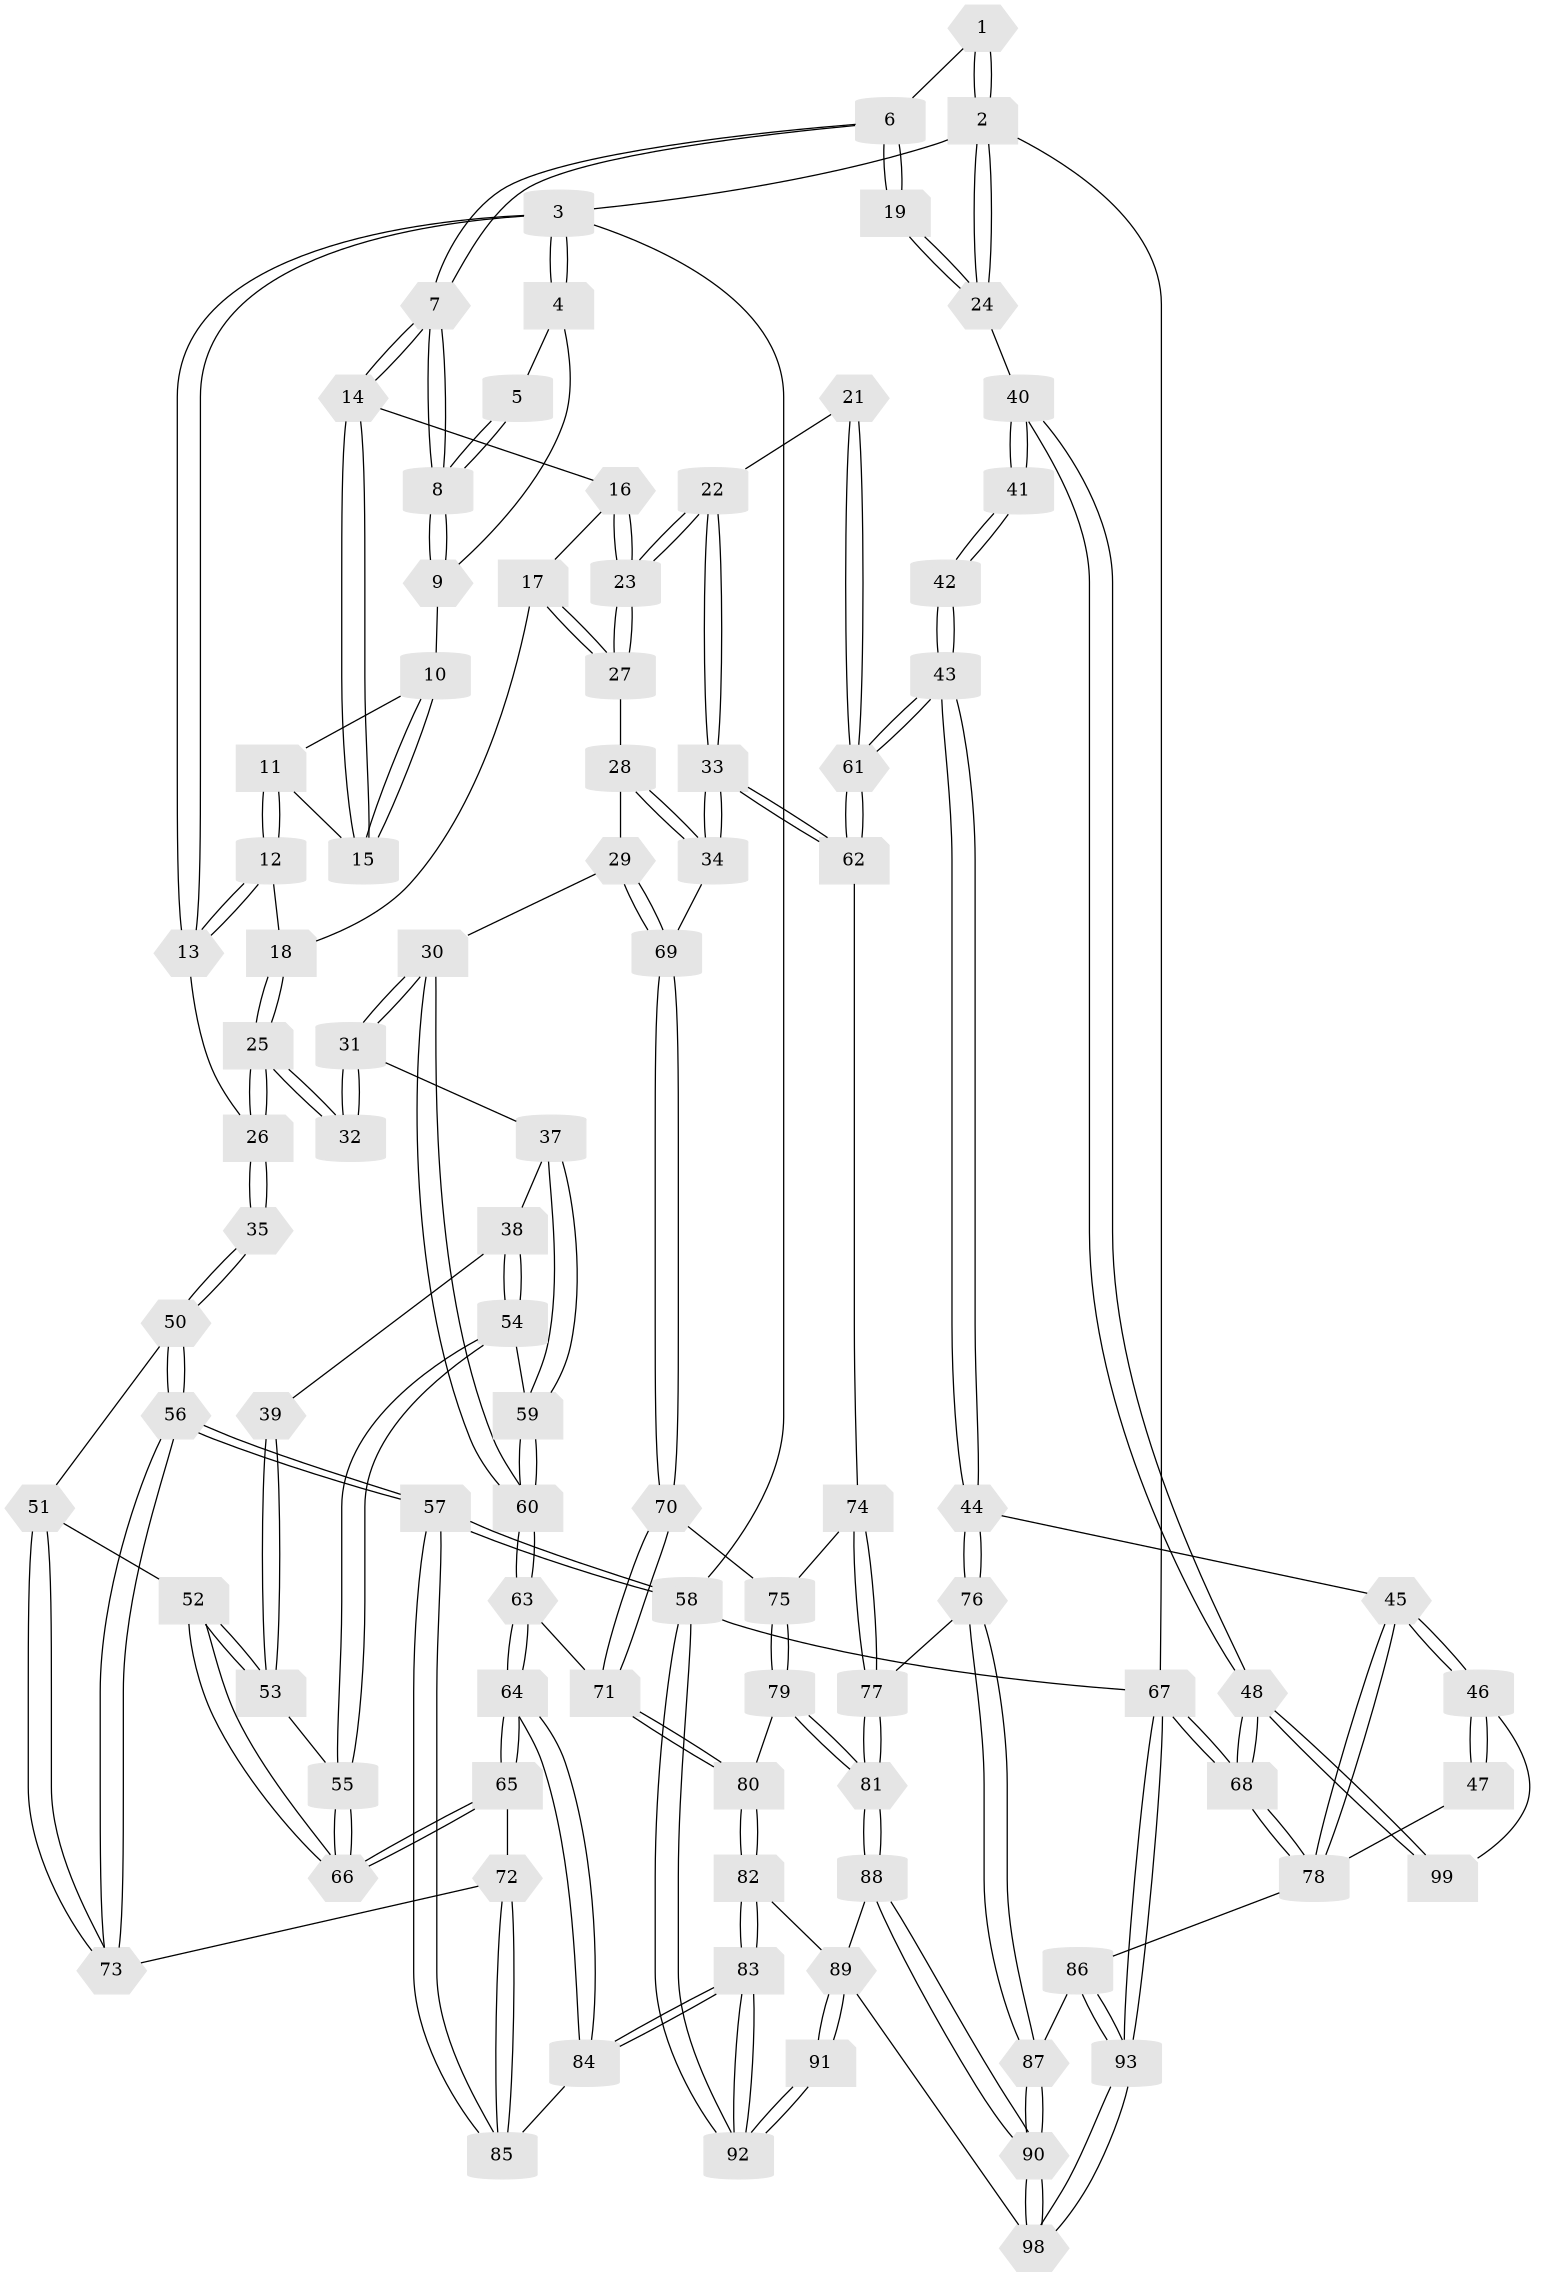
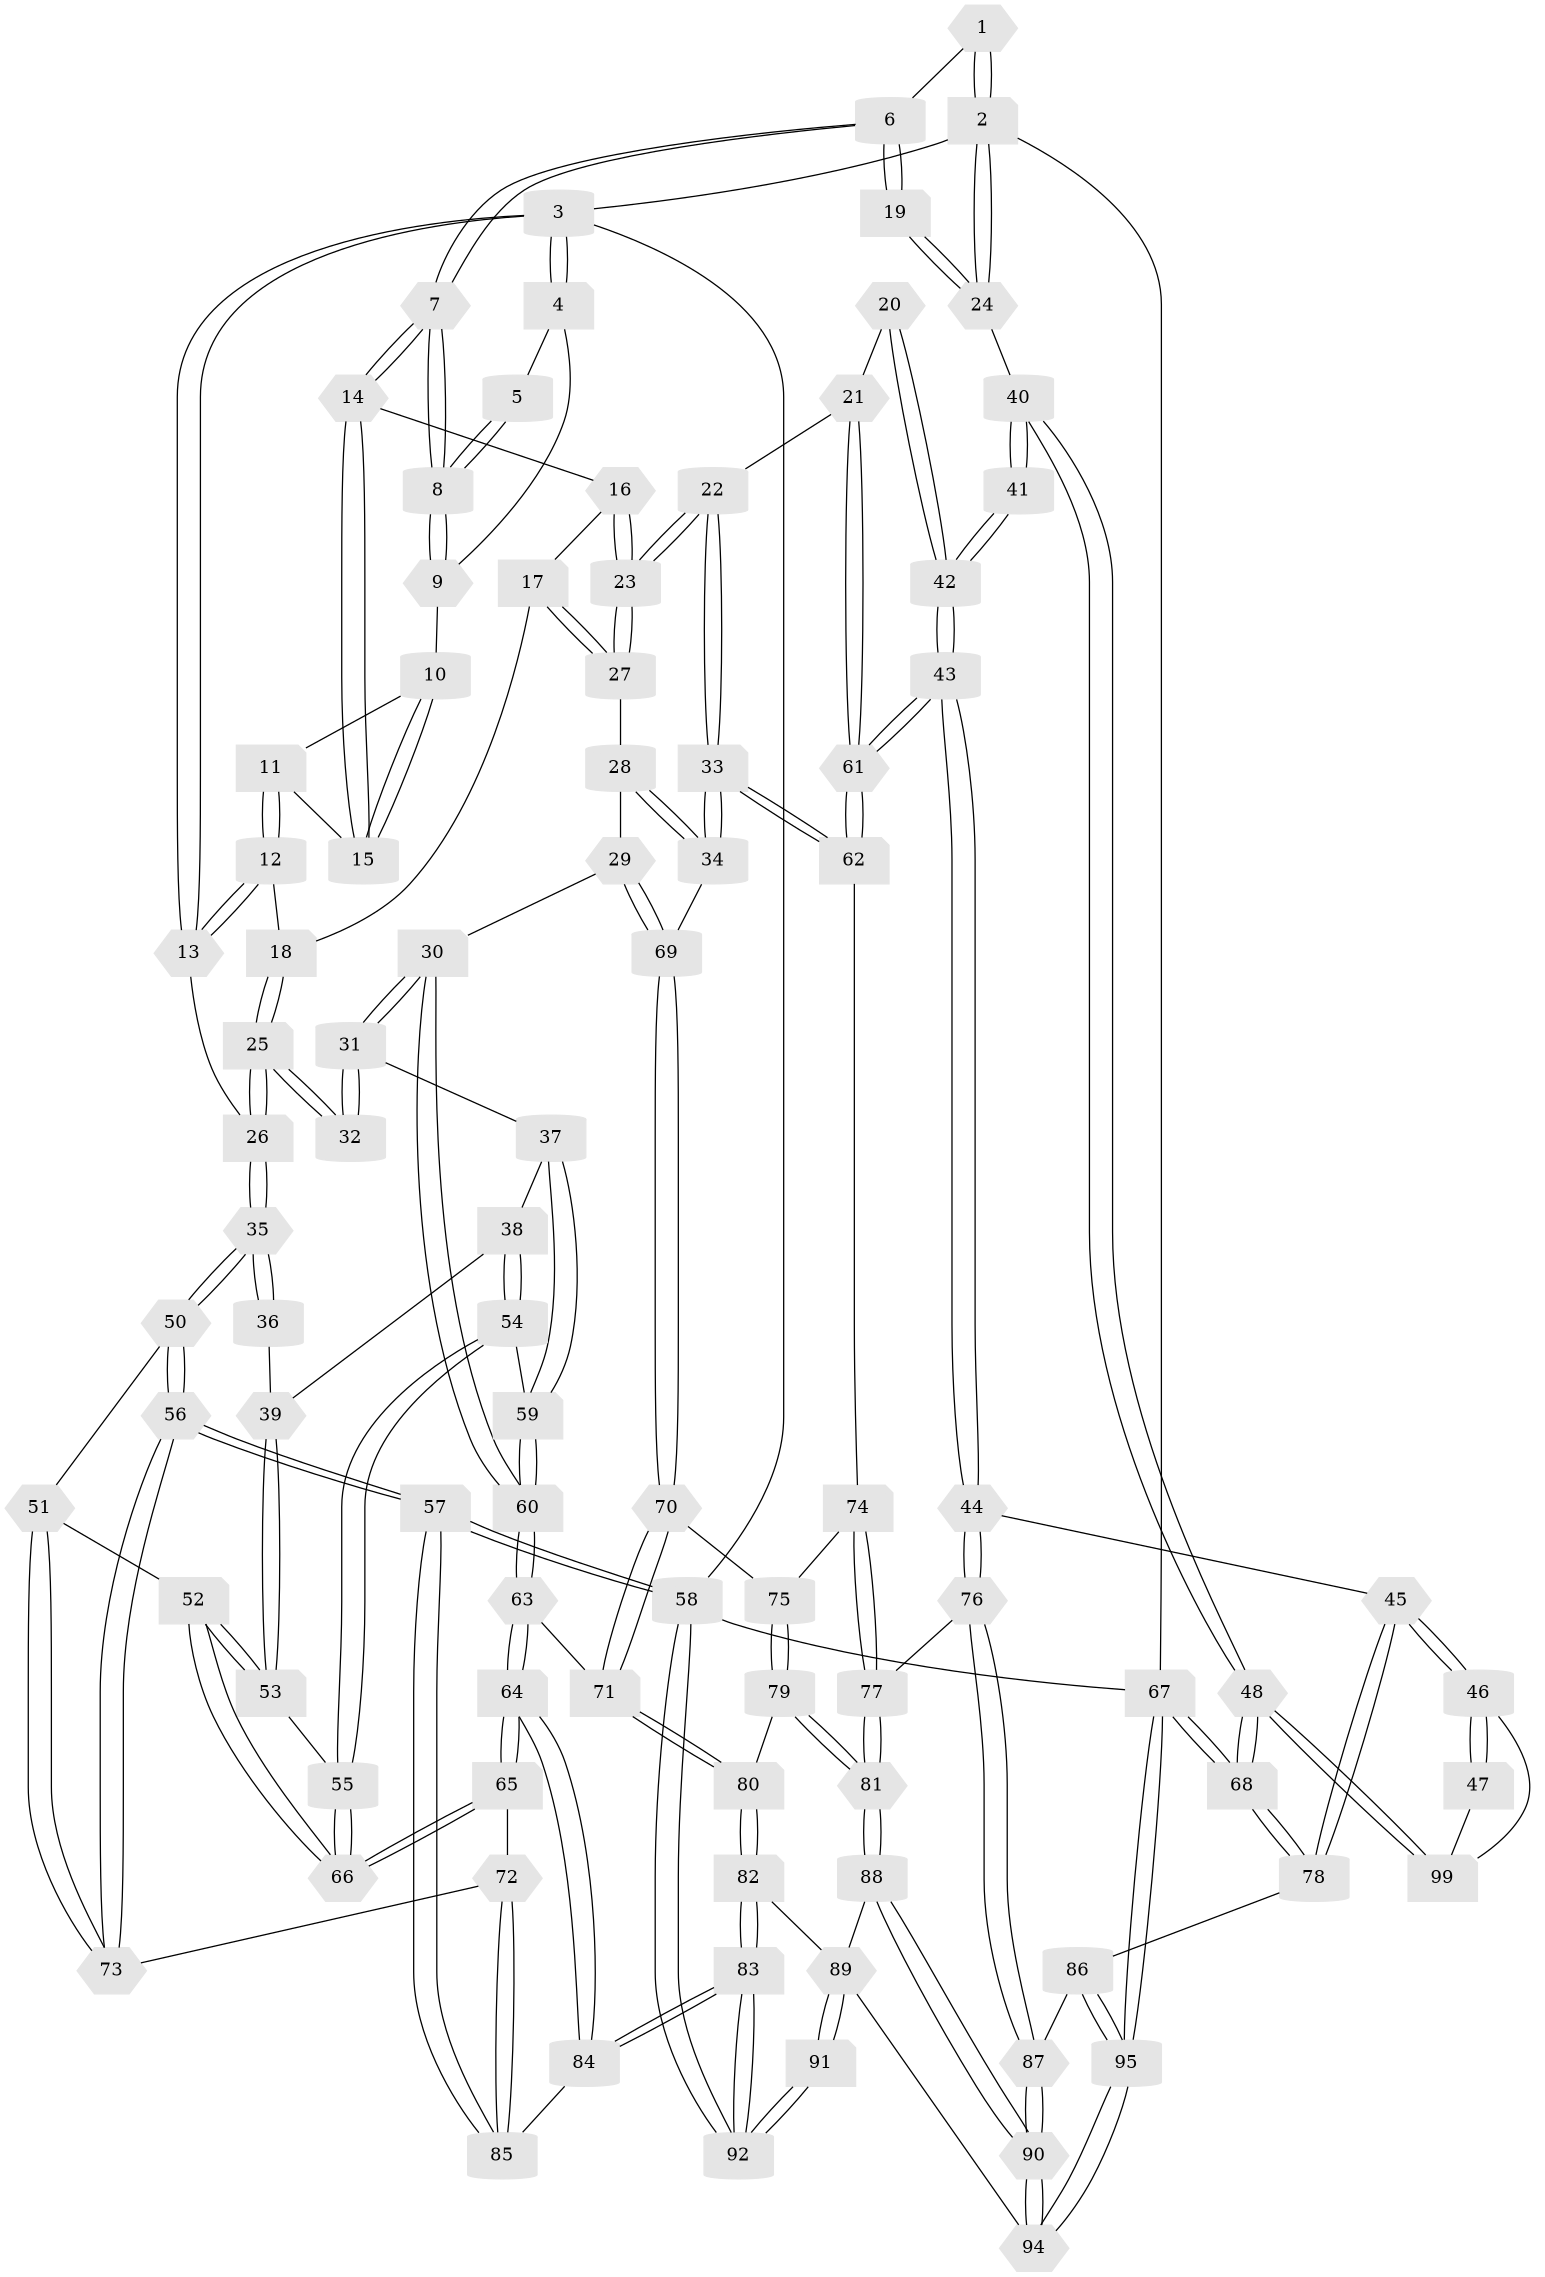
node "20": added
node "36": added
edge "47" -- "78": now "47" -- "99"
node "93": label "93" -> "95"
node "98": label "98" -> "94"
